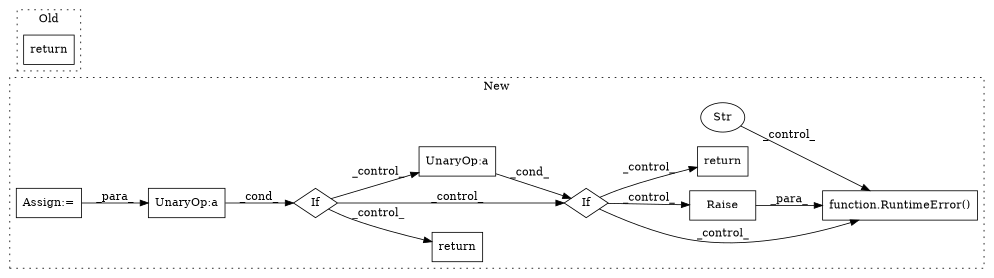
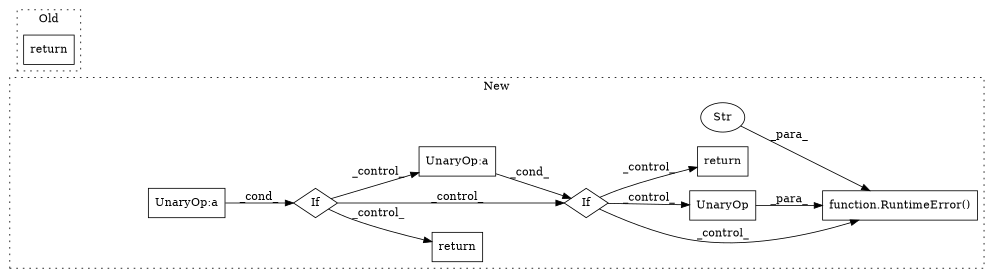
edge "Str" -> "function.RuntimeError()": label "_control_" -> "_para_"
node "Assign:=": removed
node "Raise": label "Raise" -> "UnaryOp"
